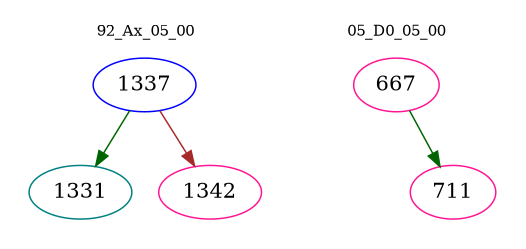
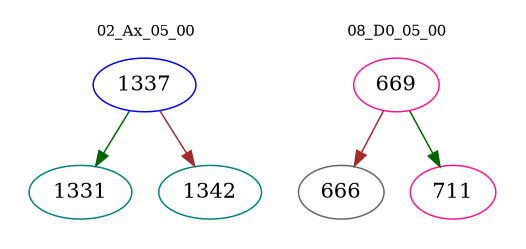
cluster "92_Ax_05_00": label "92_Ax_05_00" -> "02_Ax_05_00"
cluster "05_D0_05_00": label "05_D0_05_00" -> "08_D0_05_00"
node "667": label "667" -> "669"
node "1342": color deeppink -> teal
node "666": added
